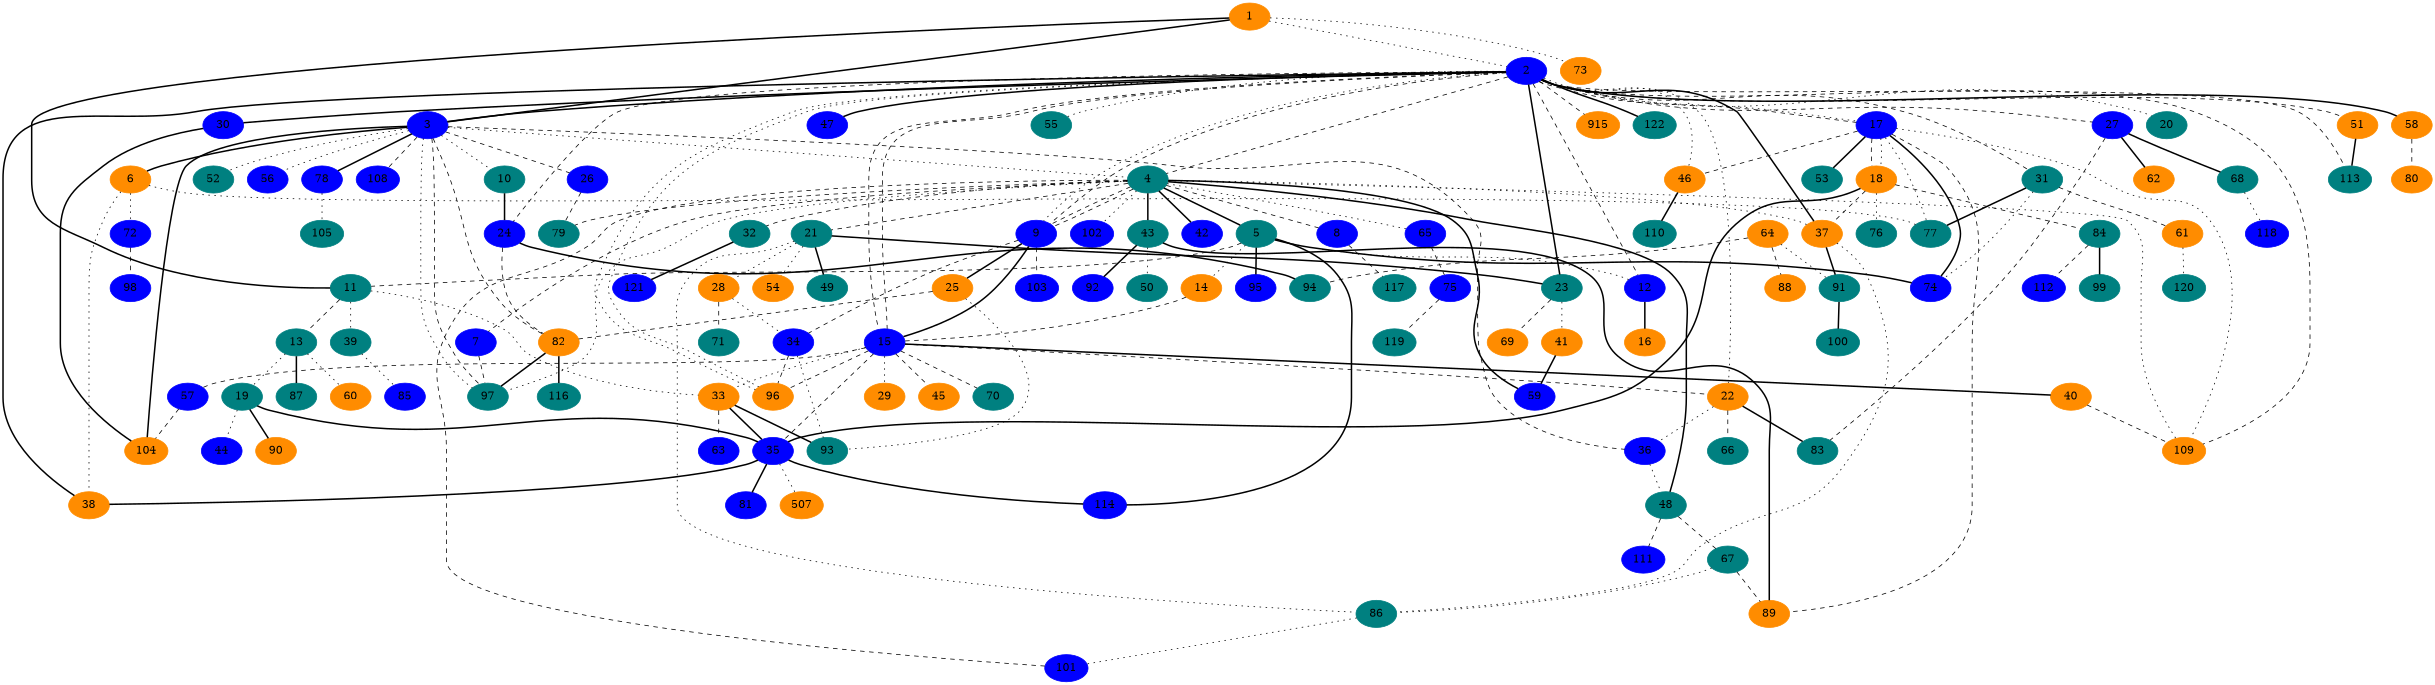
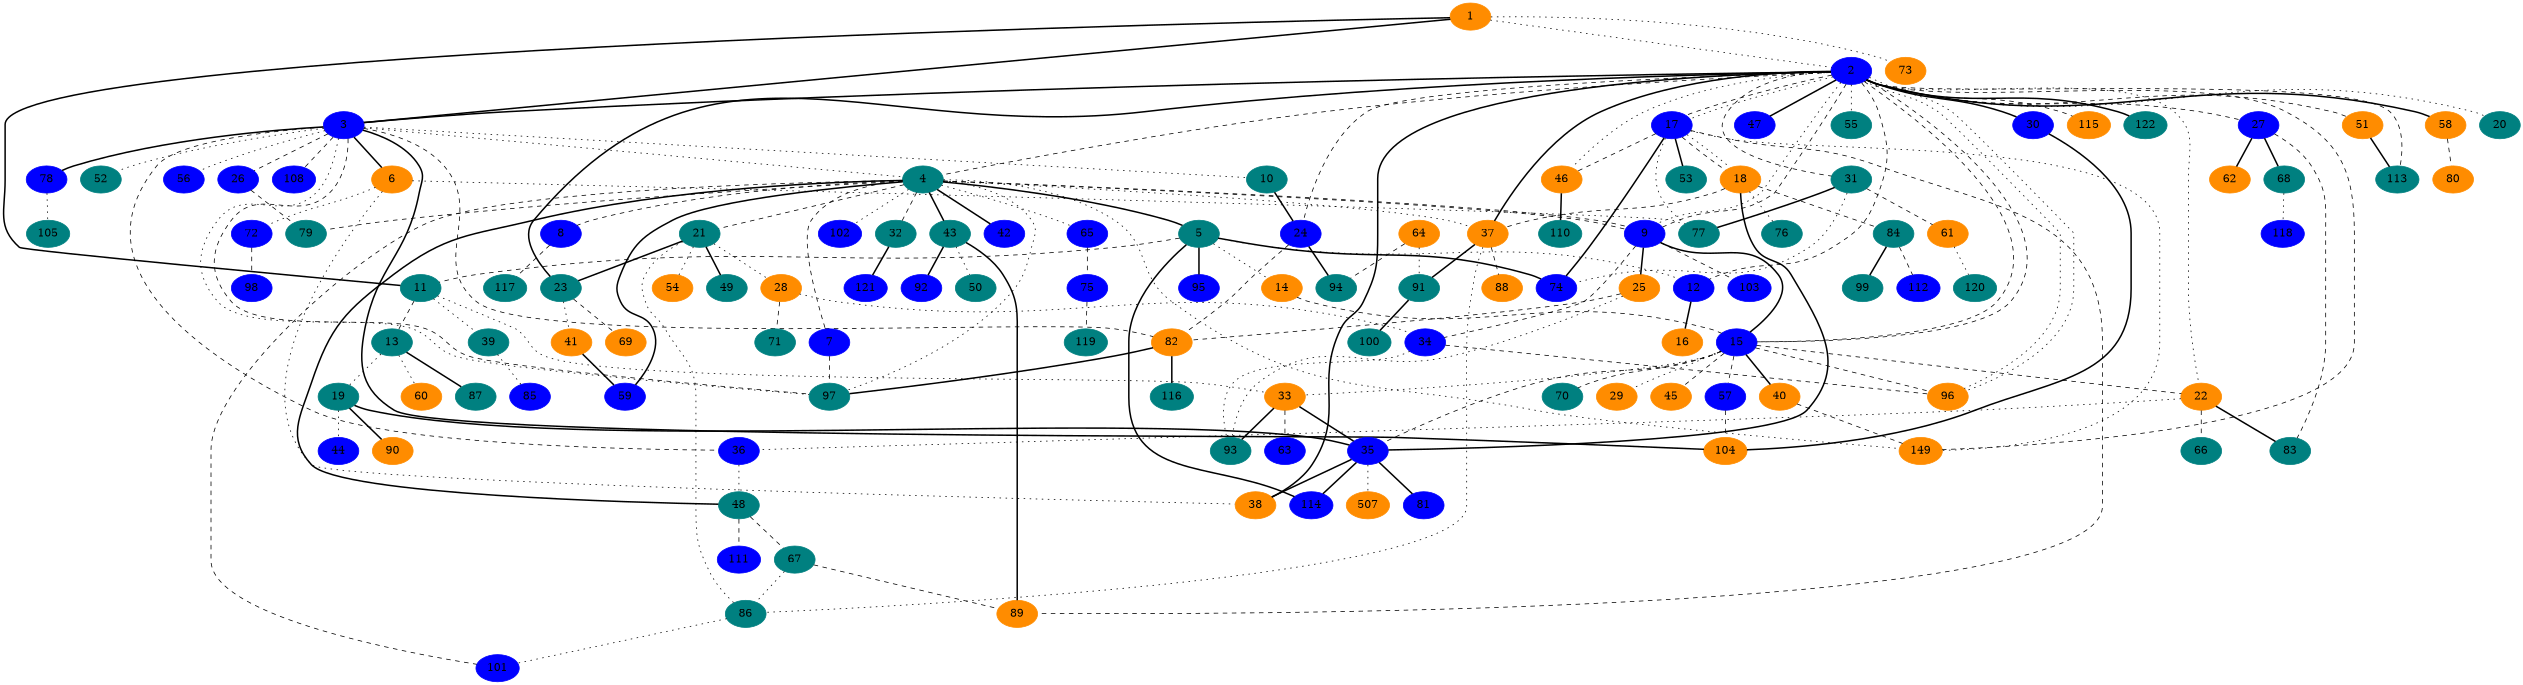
node "915": label "915" -> "115"
edge "64" -- "88": now "37" -- "88"
node "109": label "109" -> "149"
